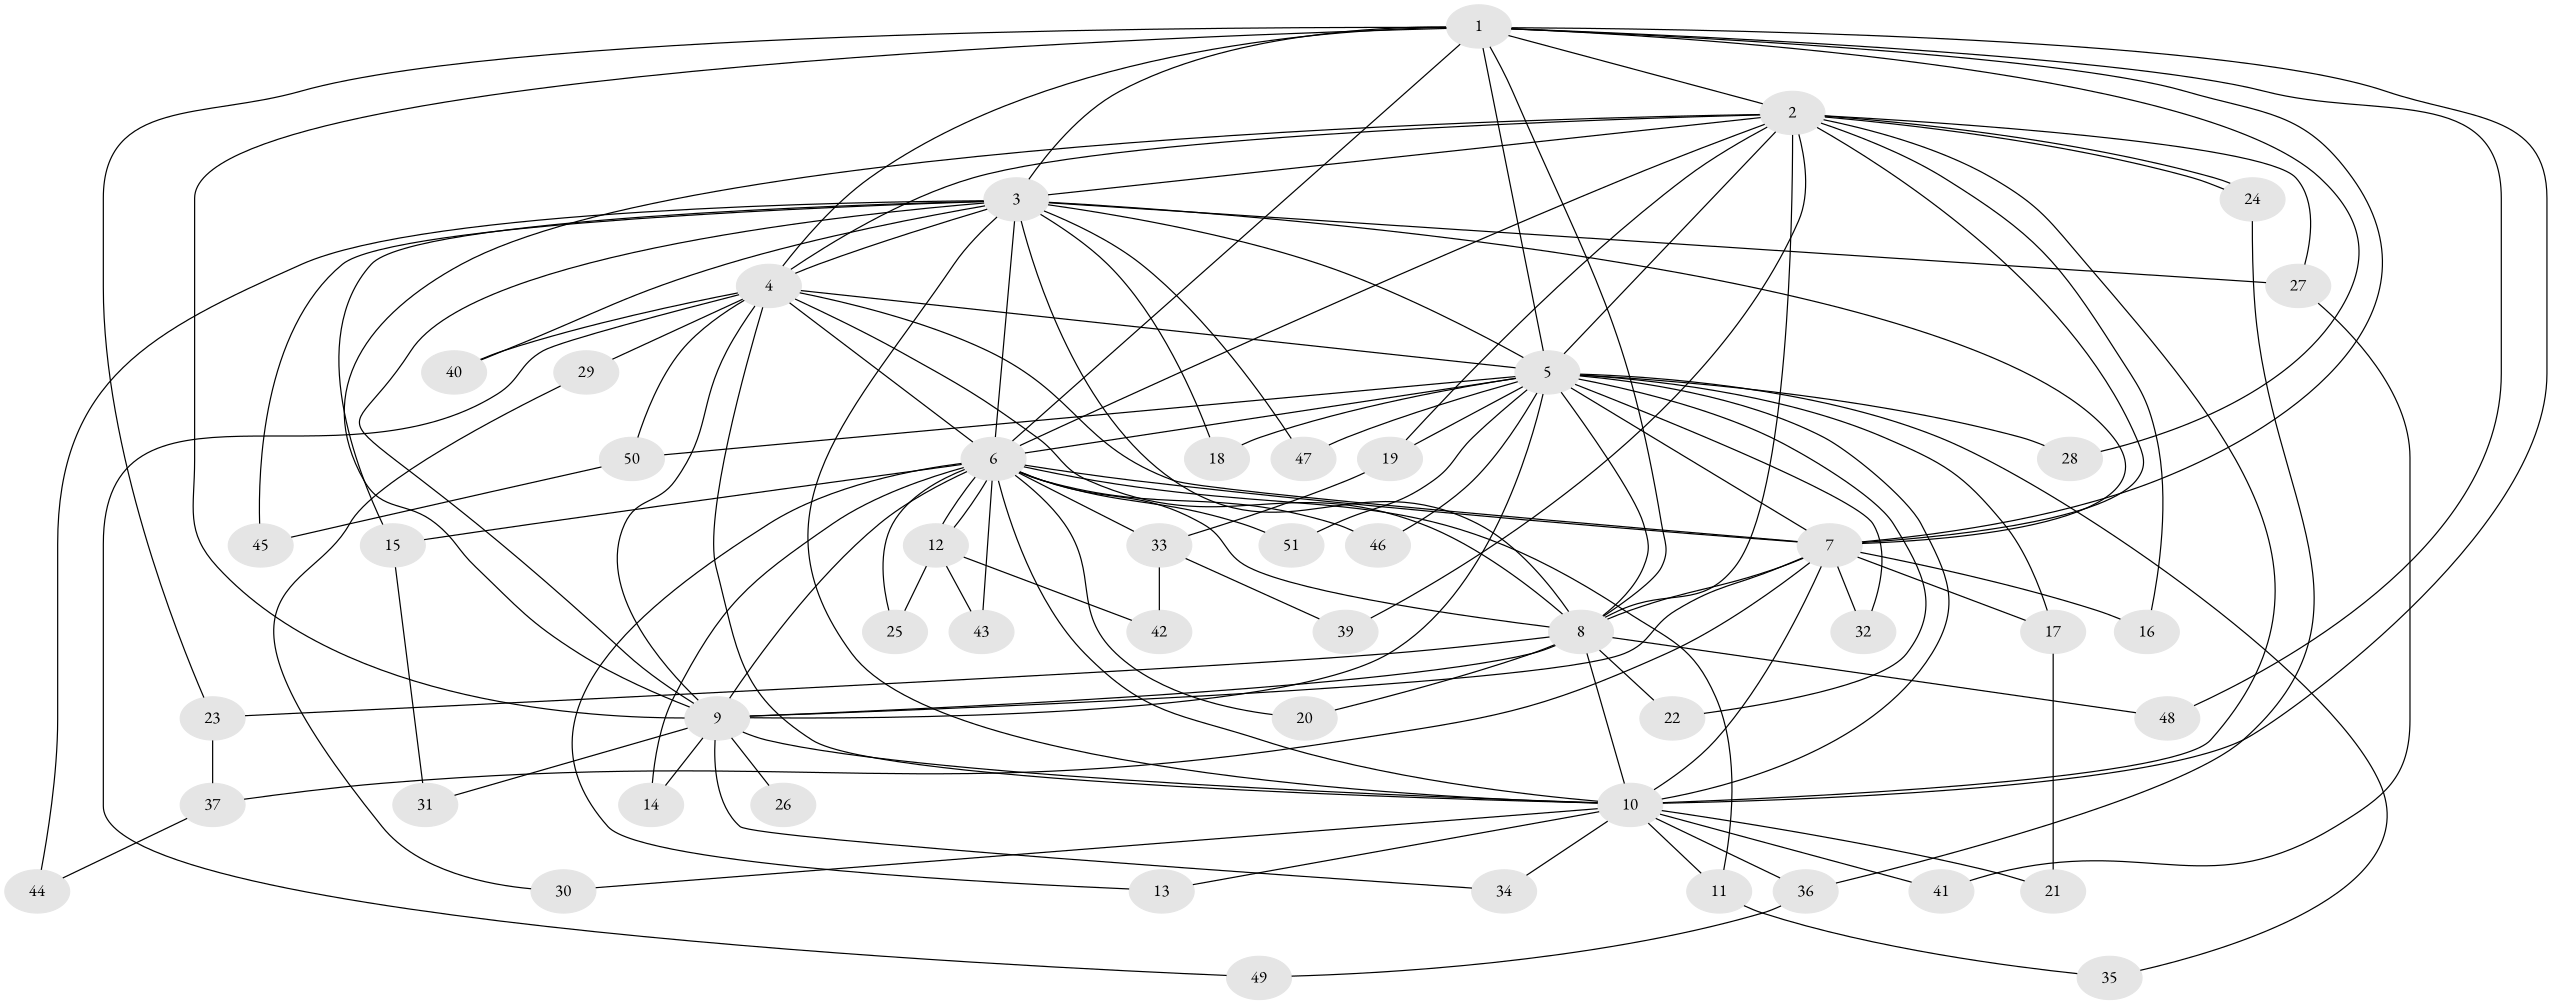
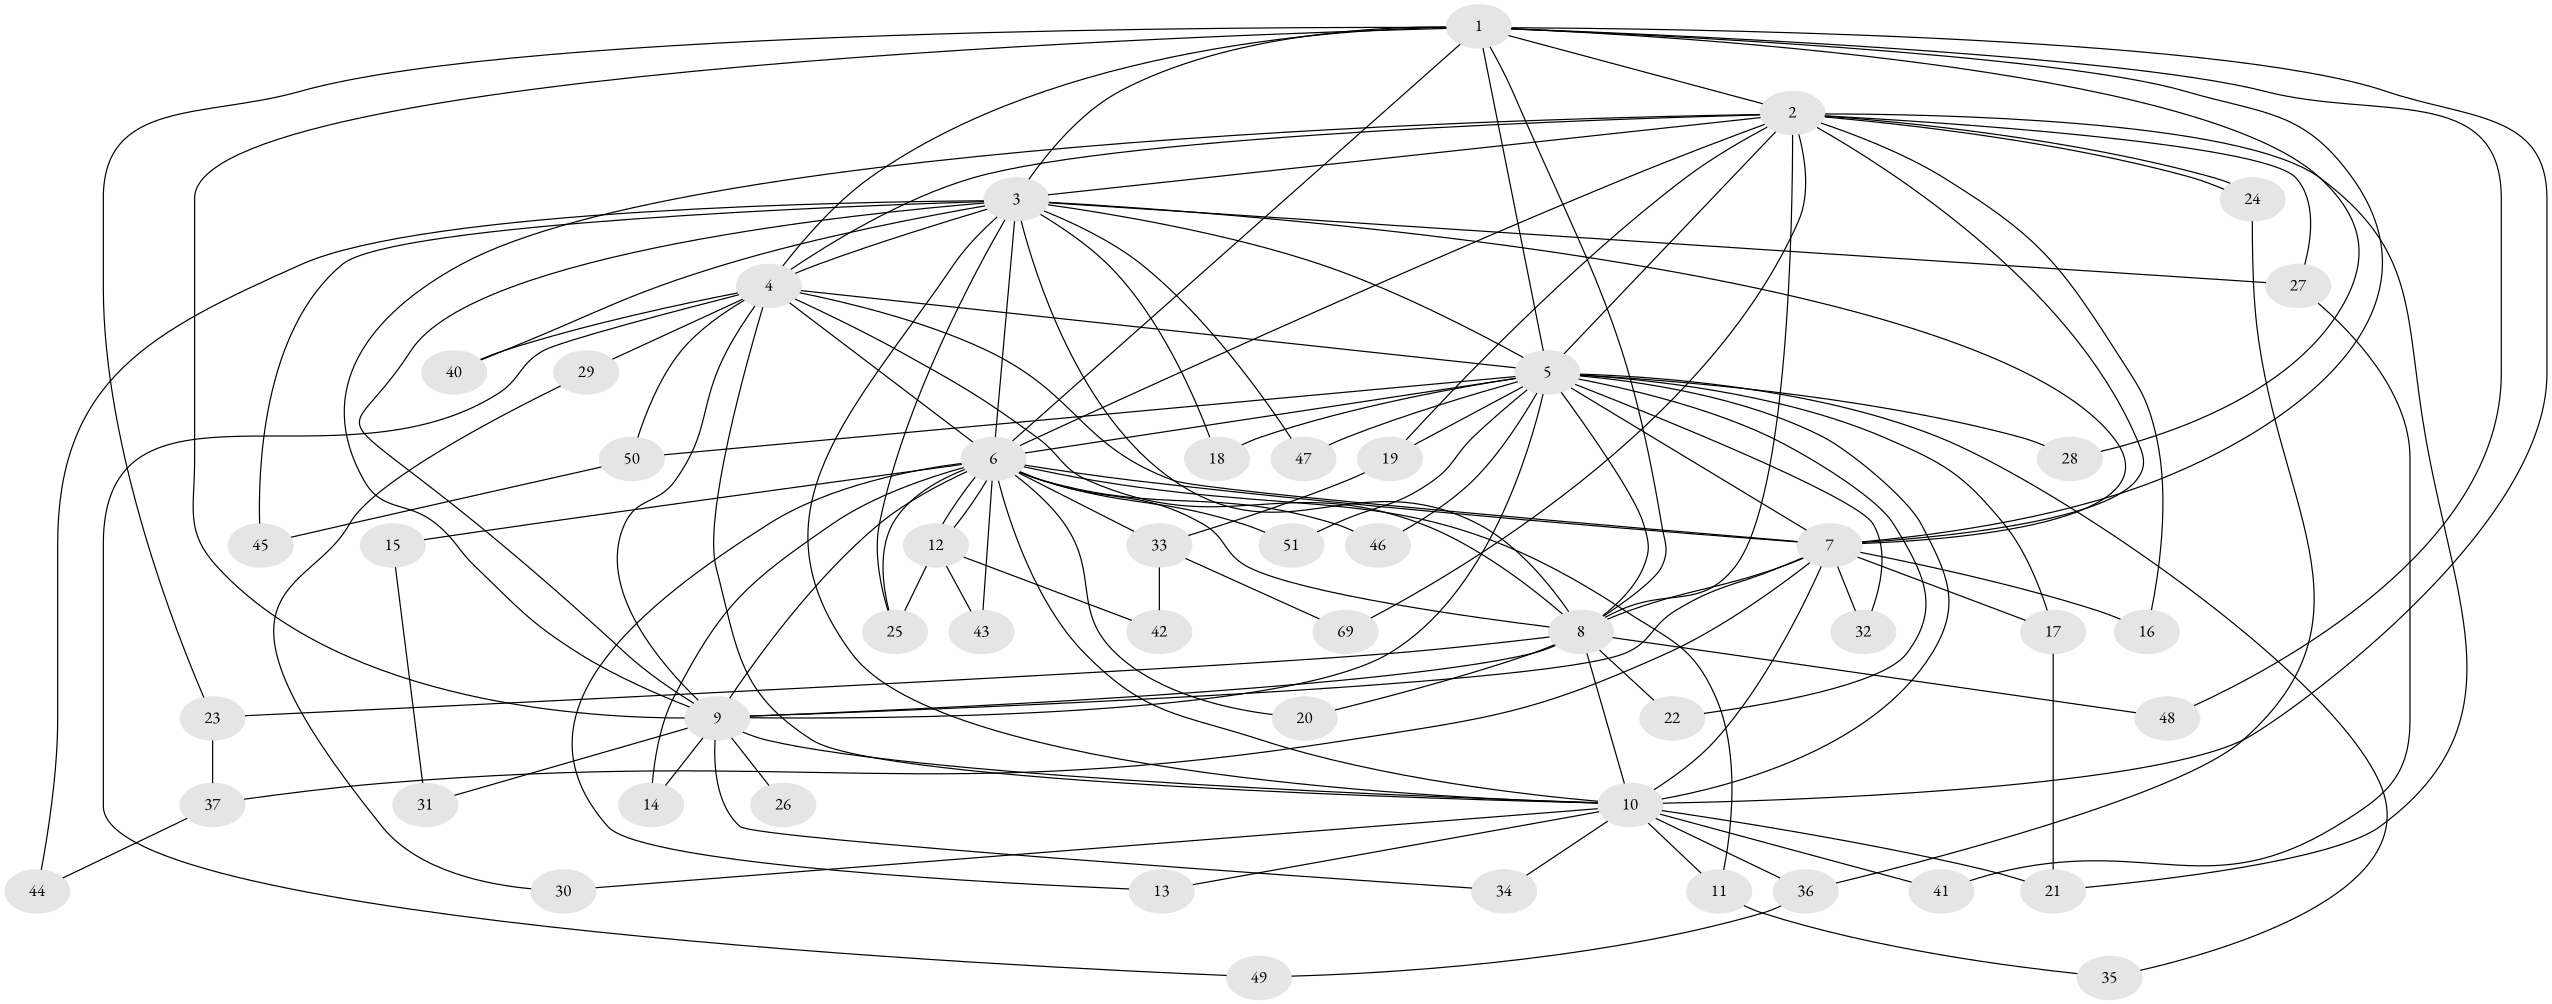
edge "3" -- "15": now "3" -- "25"
edge "2" -- "10": now "2" -- "21"
node "39": label "39" -> "69"
